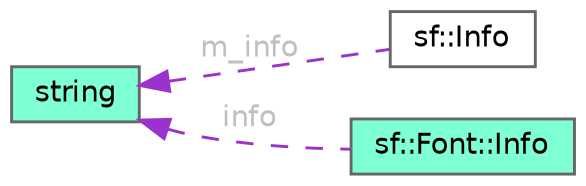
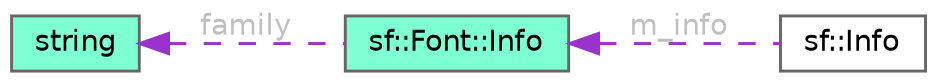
edge "sf::Info" -> "string": now "sf::Info" -> "sf::Font::Info"
edge "sf::Font::Info" -> "string": label " info" -> " family"
